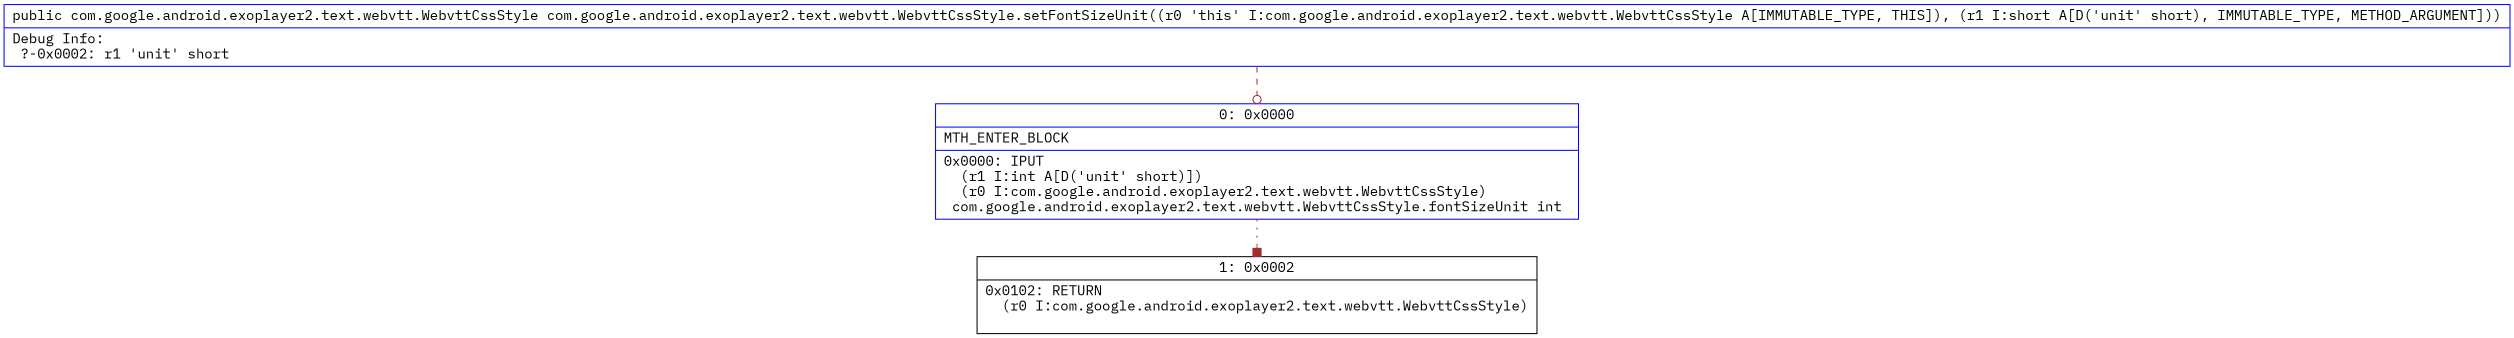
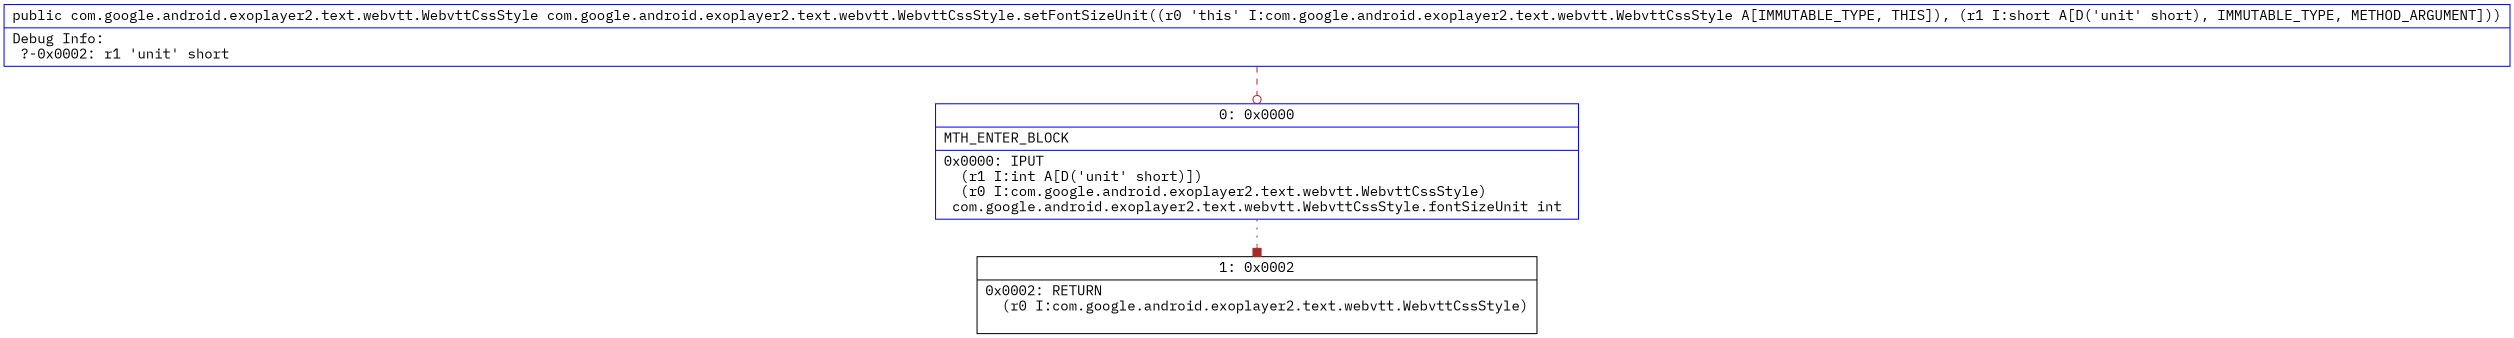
node "1: 0x0002": text "0x0102: RETURN" -> "0x0002: RETURN"
